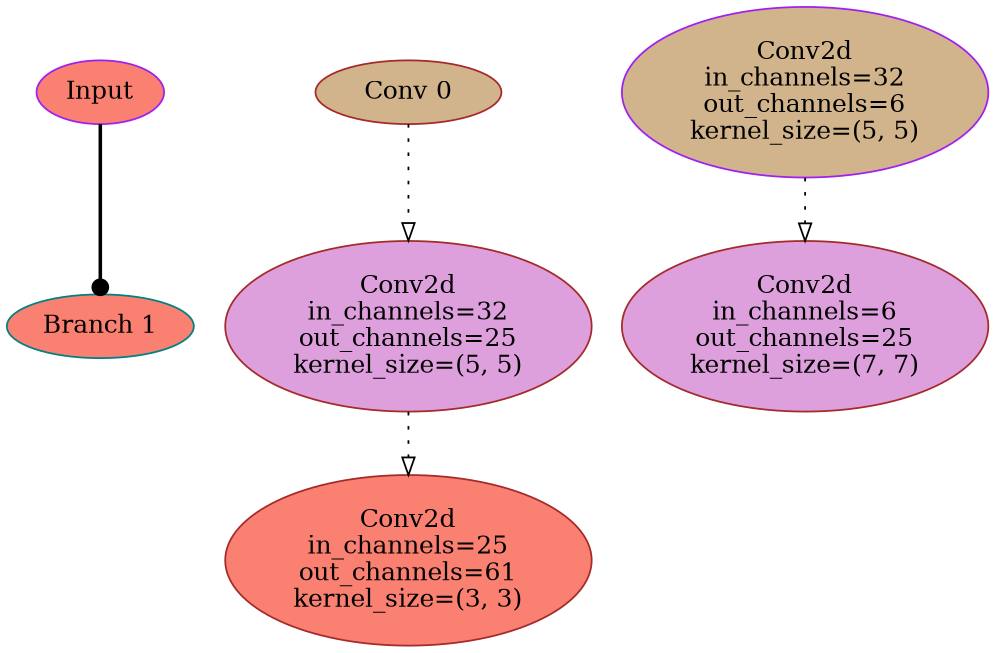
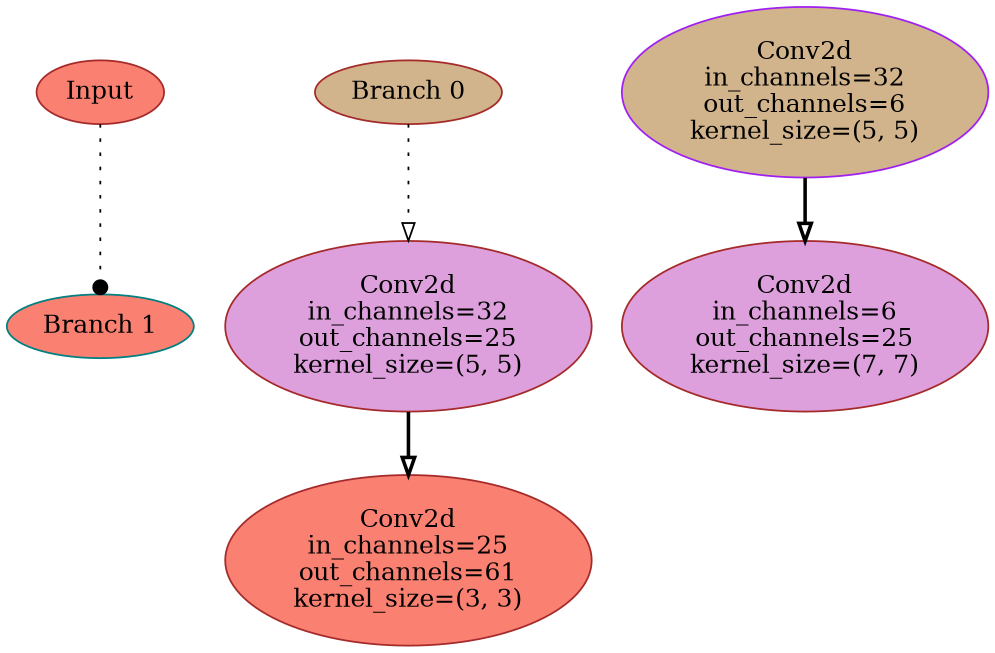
node "Input": color purple -> brown
node "Conv 0": label "Conv 0" -> "Branch 0"
edge "Conv2d in_channels=32 out_channels=6 kernel_size=(5, 5)" -> "Conv2d in_channels=6 out_channels=25 kernel_size=(7, 7)": style dotted -> bold
edge "Input" -> "Branch 1": style bold -> dotted
edge "Conv2d in_channels=32 out_channels=25 kernel_size=(5, 5)" -> "Conv2d in_channels=25 out_channels=61 kernel_size=(3, 3)": style dotted -> bold
